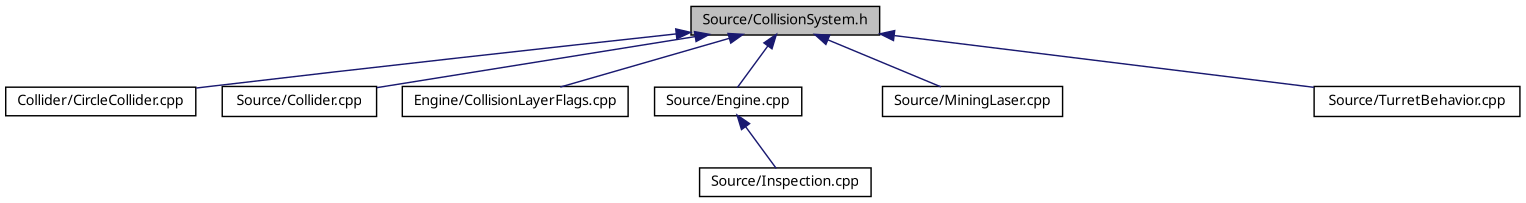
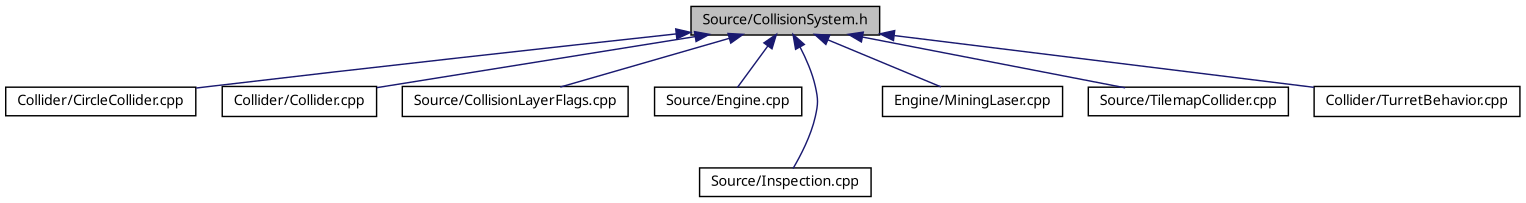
node "Source/Collider.cpp": label "Source/Collider.cpp" -> "Collider/Collider.cpp"
node "Engine/CollisionLayerFlags.cpp": label "Engine/CollisionLayerFlags.cpp" -> "Source/CollisionLayerFlags.cpp"
node "Source/MiningLaser.cpp": label "Source/MiningLaser.cpp" -> "Engine/MiningLaser.cpp"
node "Source/TilemapCollider.cpp": added
node "Source/TurretBehavior.cpp": label "Source/TurretBehavior.cpp" -> "Collider/TurretBehavior.cpp"
edge "Source/Inspection.cpp" -> "Source/Engine.cpp": now "Source/Inspection.cpp" -> "Source/CollisionSystem.h"
